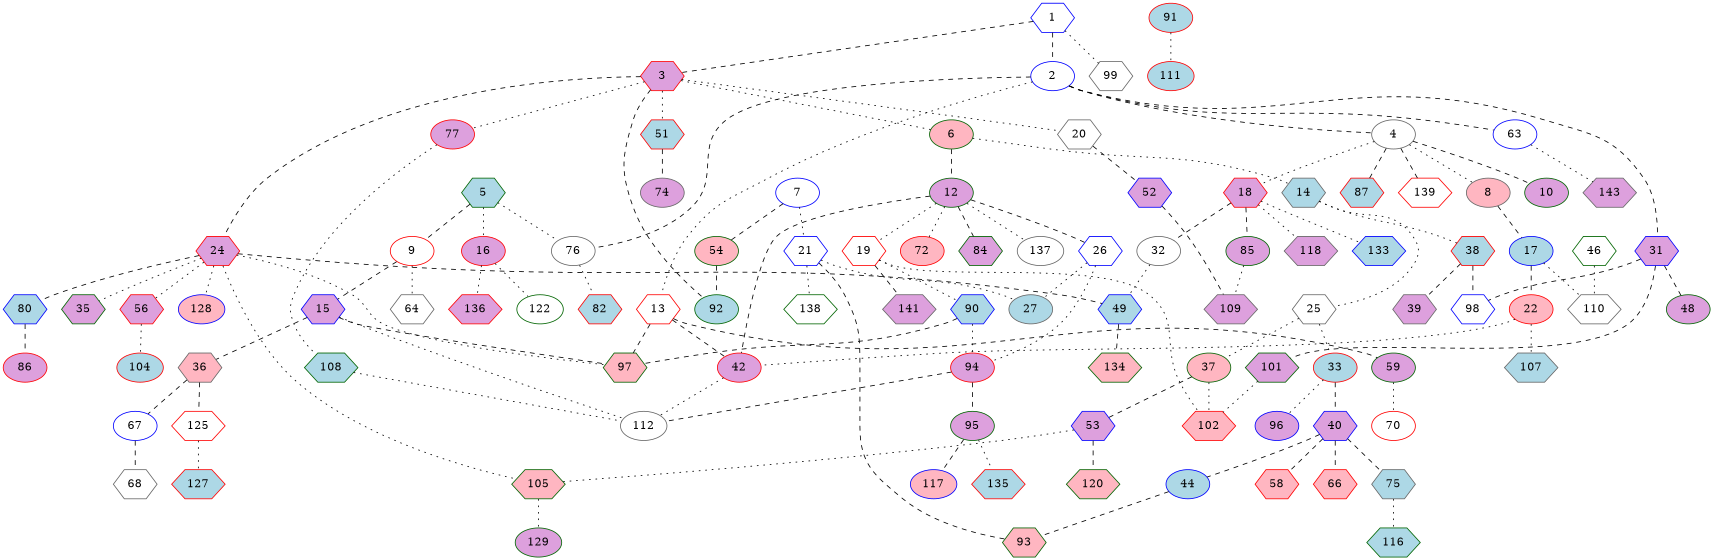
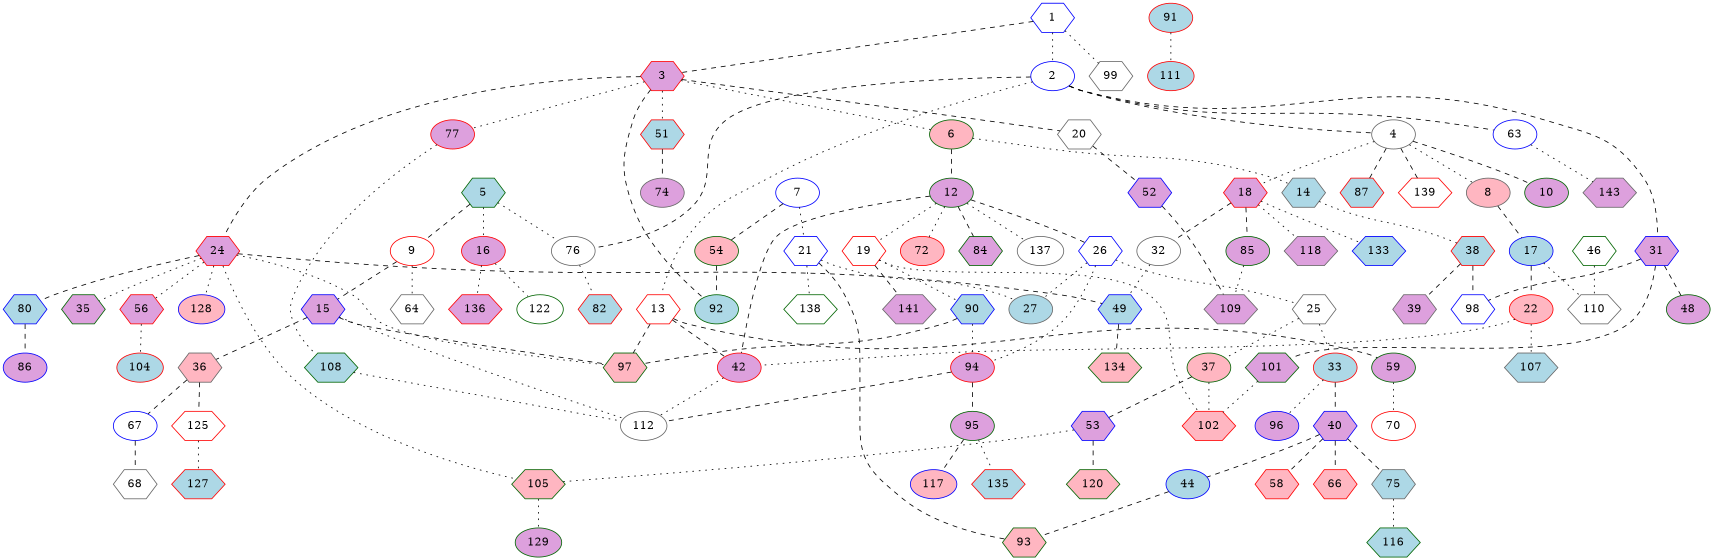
edge "1" -- "2": style dashed -> dotted
edge "3" -- "20": style dotted -> dashed
edge "14" -- "25": now "26" -- "25"
node "86": color red -> blue
